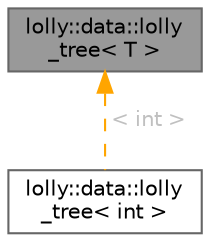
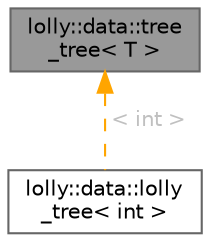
node "lolly::data::lolly _tree< T >": label "lolly::data::lolly _tree< T >" -> "lolly::data::tree _tree< T >"
